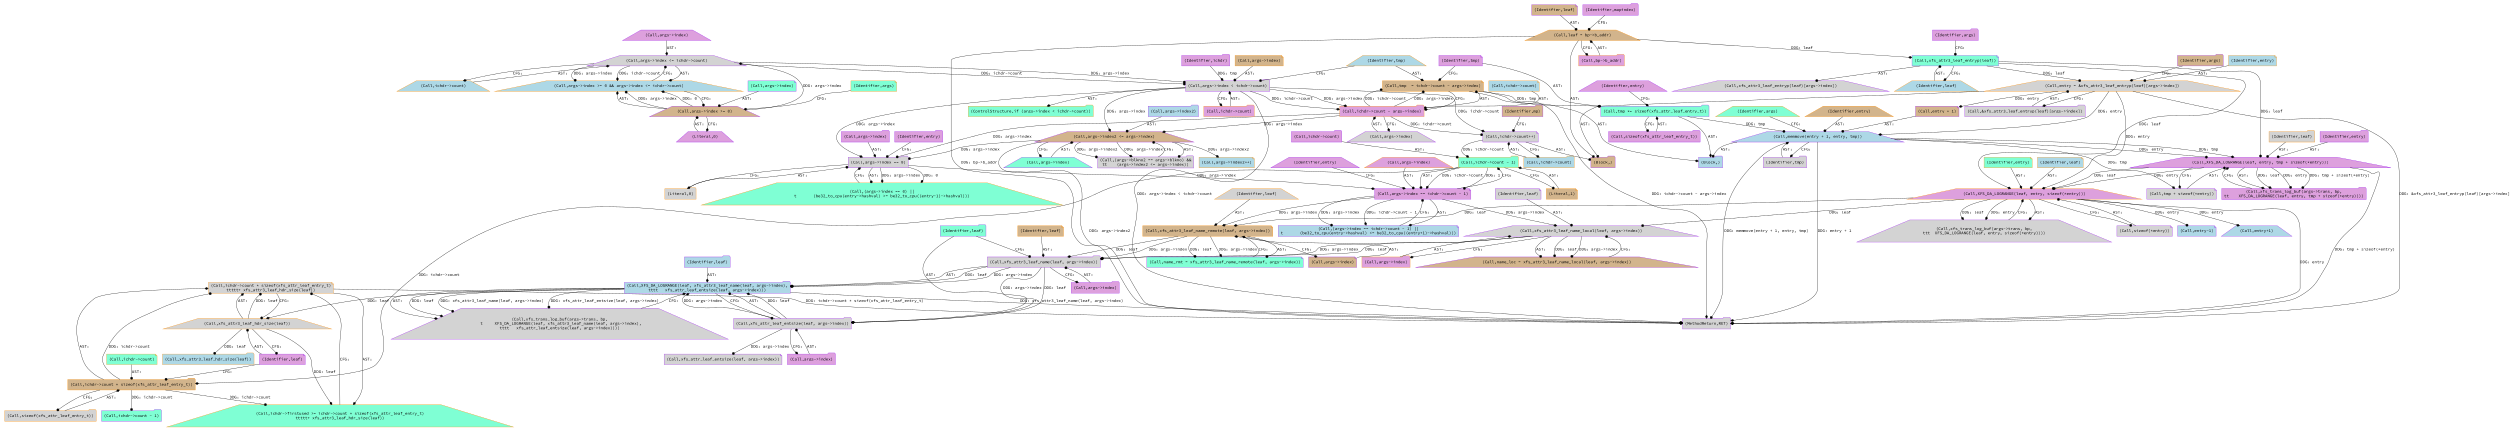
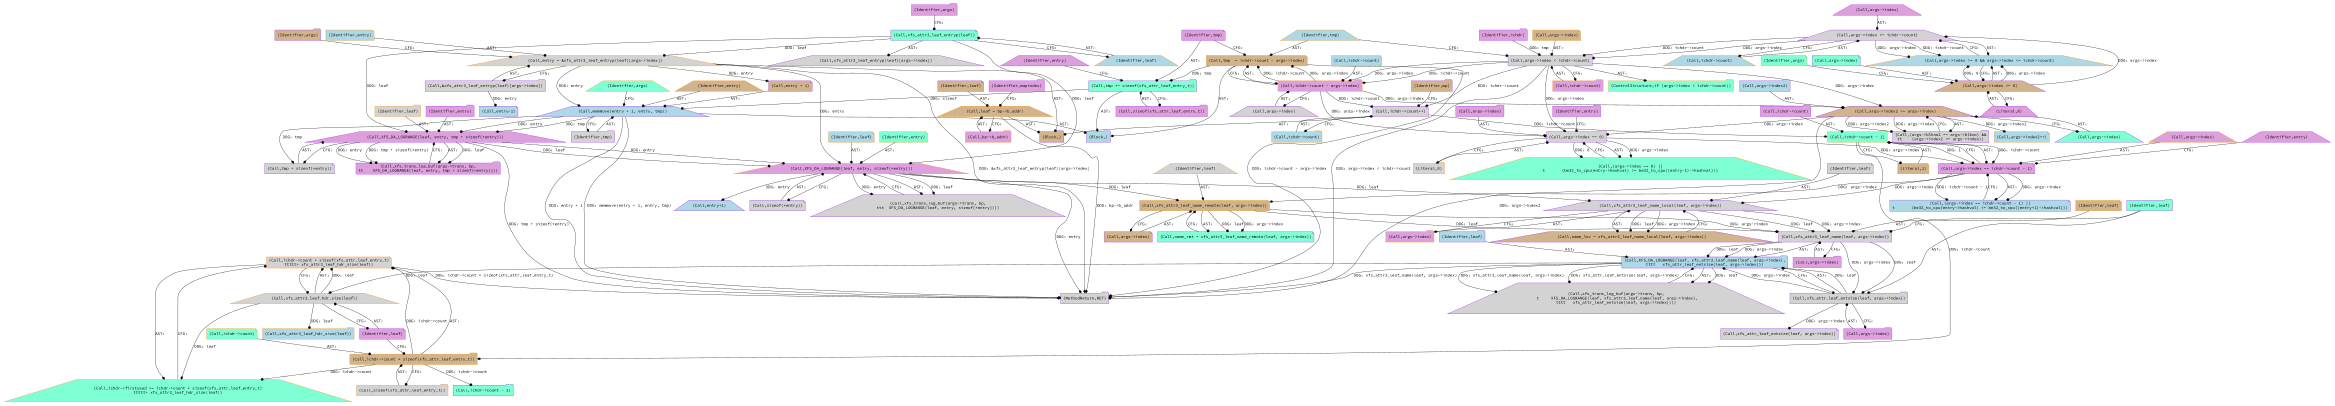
edge "(Call,leaf = bp->b_addr)" -> "(Call,xfs_attr3_leaf_entryp(leaf))": removed, label "DDG: leaf"
edge "(Call,tmp *= sizeof(xfs_attr_leaf_entry_t))" -> "(Call,memmove(entry + 1, entry, tmp))": label "DDG: tmp" -> "DDG: sizeof"
edge "(Call,XFS_DA_LOGRANGE(leaf, entry, sizeof(*entry)))" -> "(Call,entry-1)": now "(Call,&xfs_attr3_leaf_entryp(leaf)[args->index])" -> "(Call,entry-1)"
